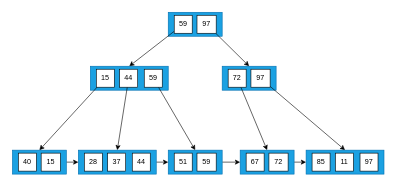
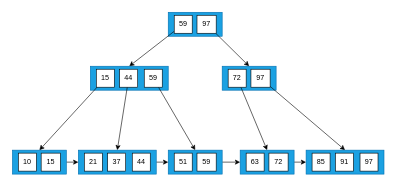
node "40": label "40" -> "10"
node "28": label "28" -> "21"
node "67": label "67" -> "63"
node "11": label "11" -> "91"
